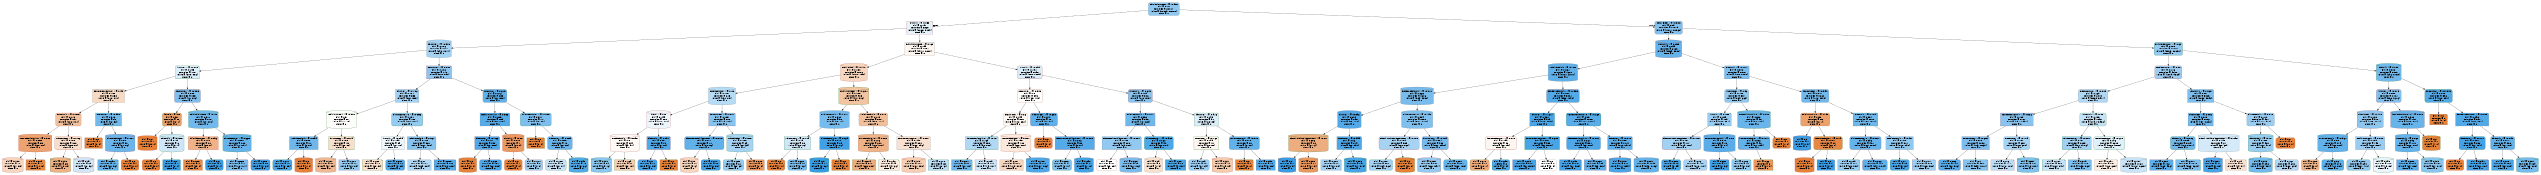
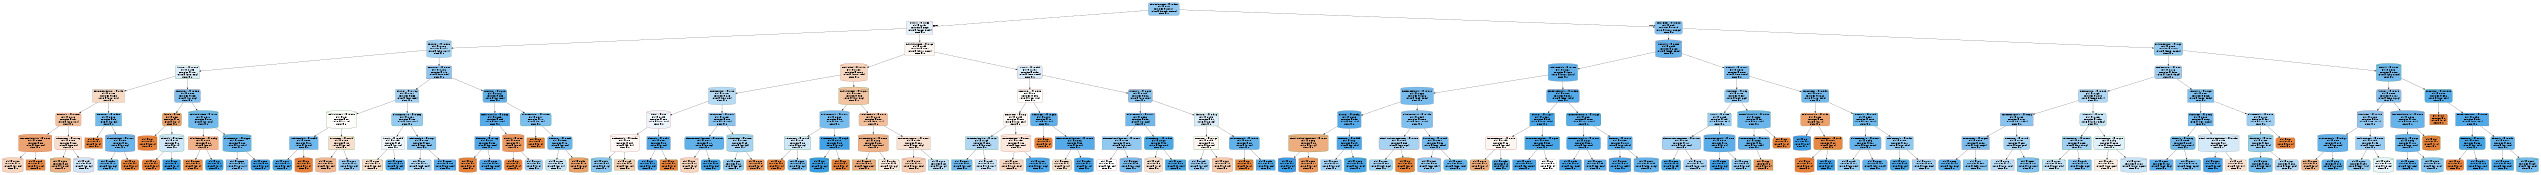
node "gini = 0.193 samples = 45 value = [8, 66] class = 1": fillcolor #51a9e8 -> #eca06a
node "gini = 0.386 samples = 14 value = [6, 17] class = 1": fillcolor #7fc0ee -> #f8decb
node "gini = 0.198 weight = 6 value = [1, 8] class = 1": label "gini = 0.198 weight = 6 value = [1, 8] class = 1" -> "gini = 0.198 samples = 6 value = [1, 8] class = 1"
node "gini = 0.408 samples = 3 value = [5, 2] verbal = 0": label "gini = 0.408 samples = 3 value = [5, 2] verbal = 0" -> "gini = 0.408 samples = 3 value = [5, 2] class = 0"
node "gini = 0.148 samples = 139 value = [18, 205] mbp = 1": label "gini = 0.148 samples = 139 value = [18, 205] mbp = 1" -> "gini = 0.148 samples = 139 value = [18, 205] class = 1"
